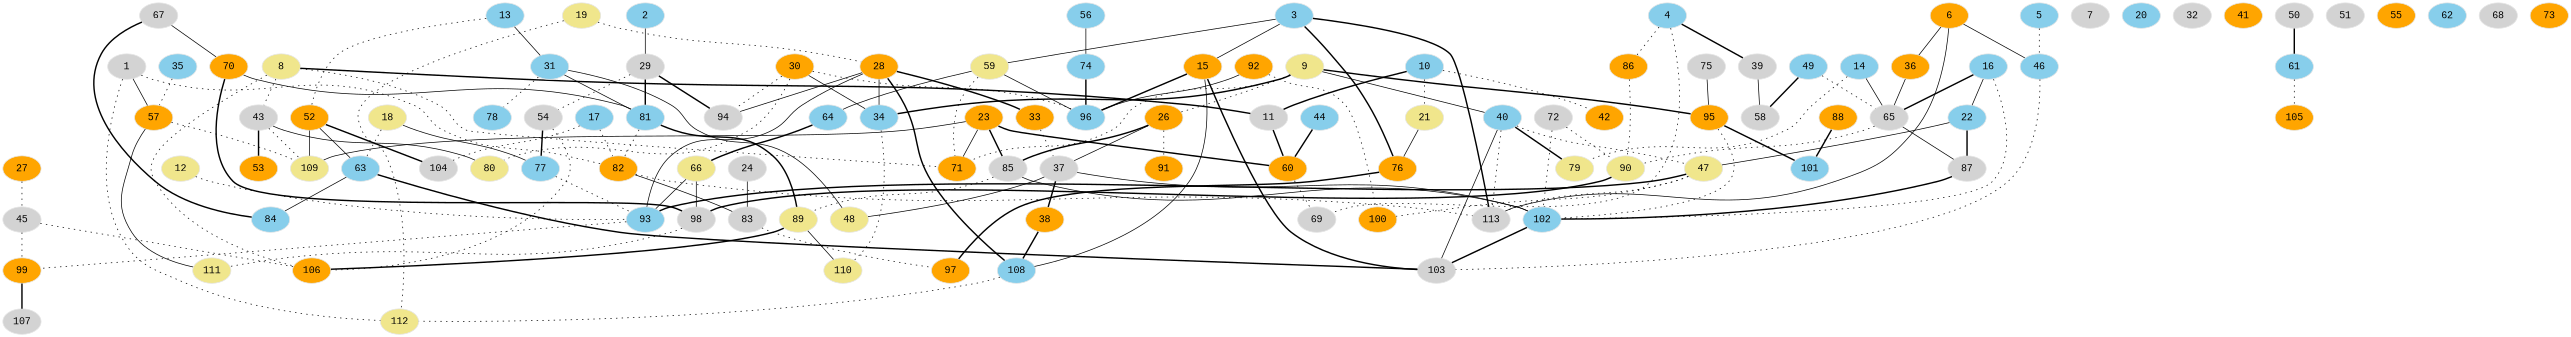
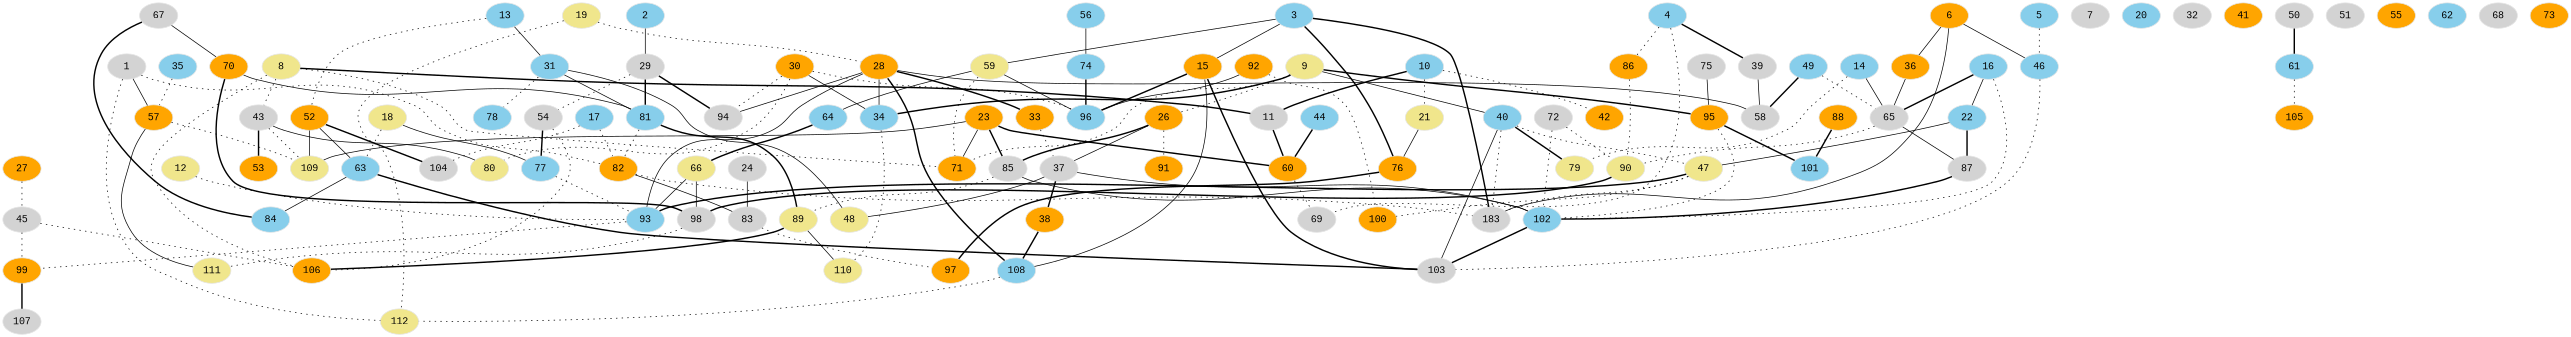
edge "28" -- "58": added
node "113": label "113" -> "183"
